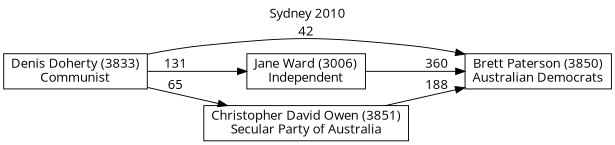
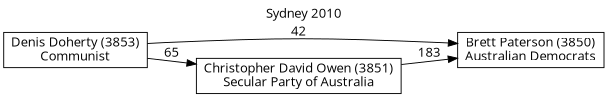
node "Denis Doherty (3833) Communist": label "Denis Doherty (3833) Communist" -> "Denis Doherty (3853) Communist"
node "Jane Ward (3006) Independent": removed
edge "Christopher David Owen (3851) Secular Party of Australia" -> "Brett Paterson (3850) Australian Democrats": label "188" -> "183"
